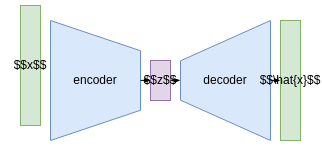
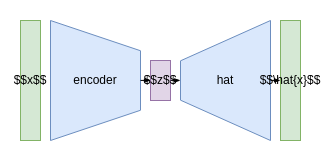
node "$$x$$": moved (31, 66) -> (31, 81)
node "decoder": label "decoder" -> "hat"
